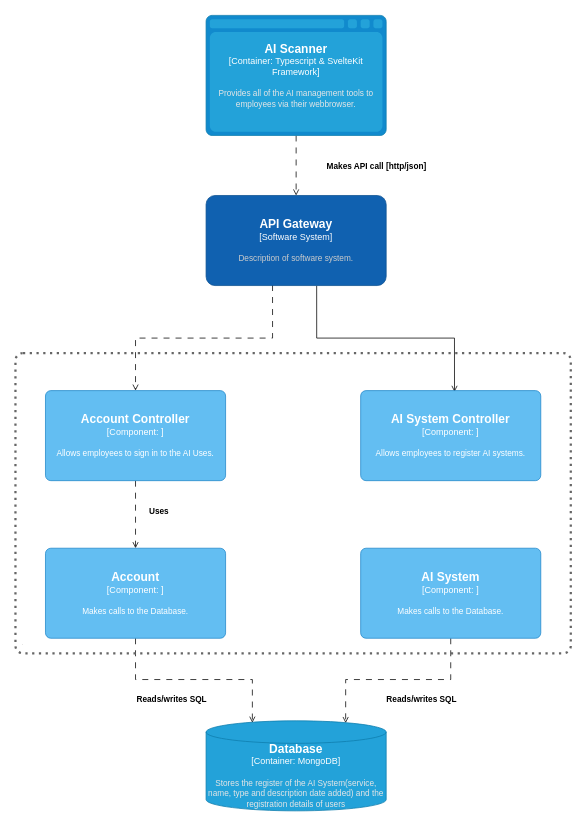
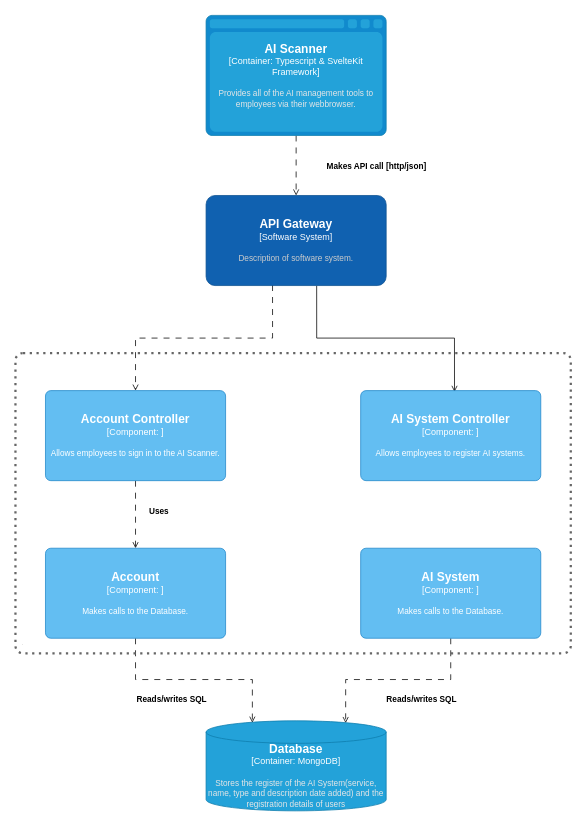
node "Account Controller [Component: ] Allows employees to sign in to the AI Uses.": label "Account Controller [Component: ] Allows employees to sign in to the AI Uses." -> "Account Controller [Component: ] Allows employees to sign in to the AI Scanner."
